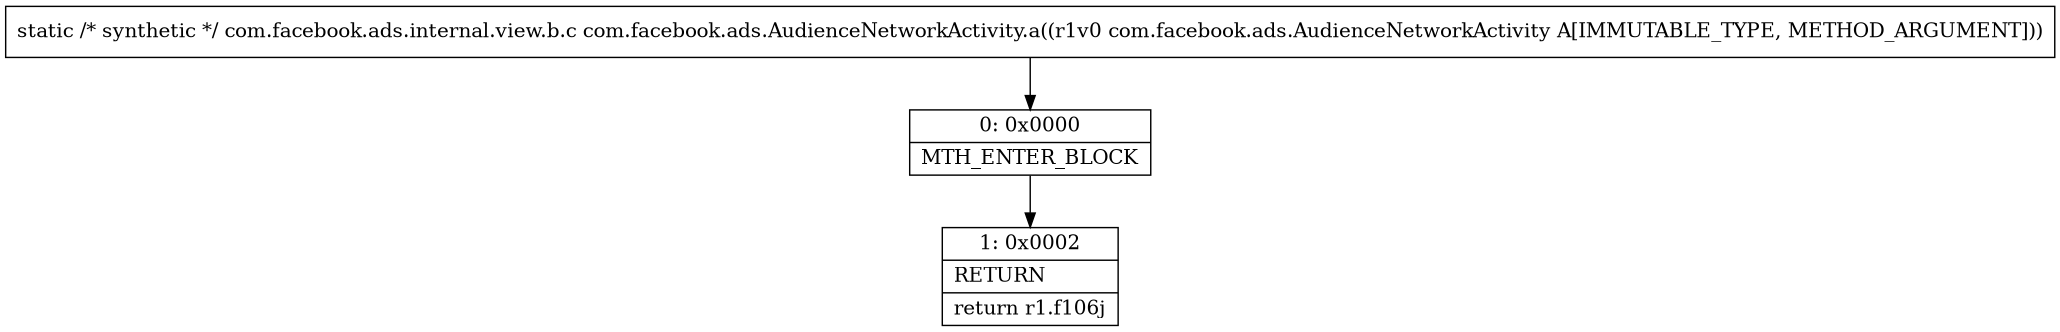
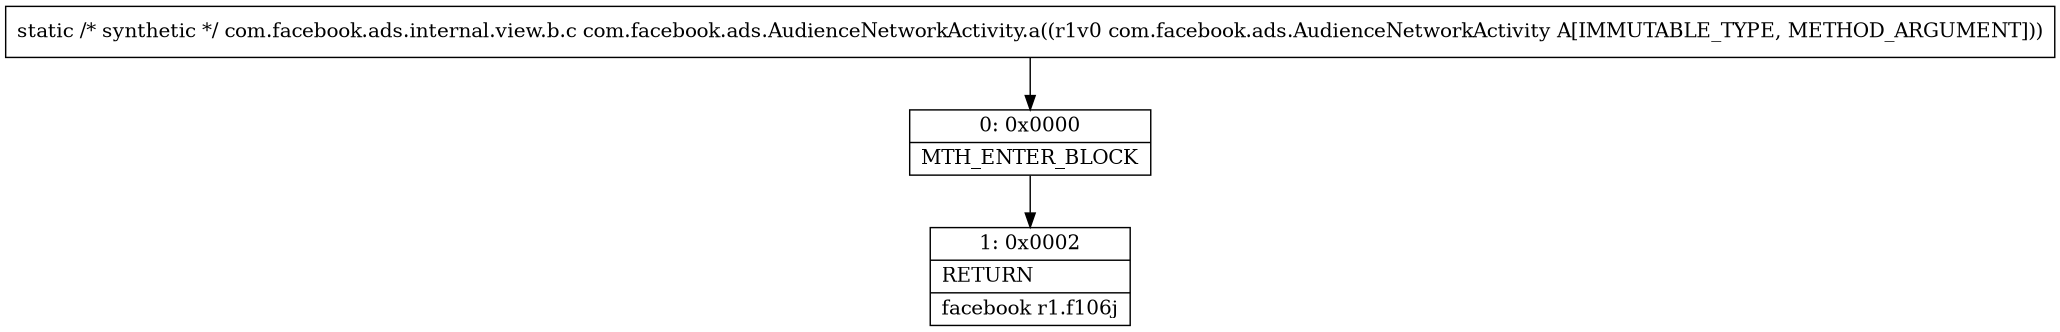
node "1: 0x0002": text "return r1.f106j" -> "facebook r1.f106j"
